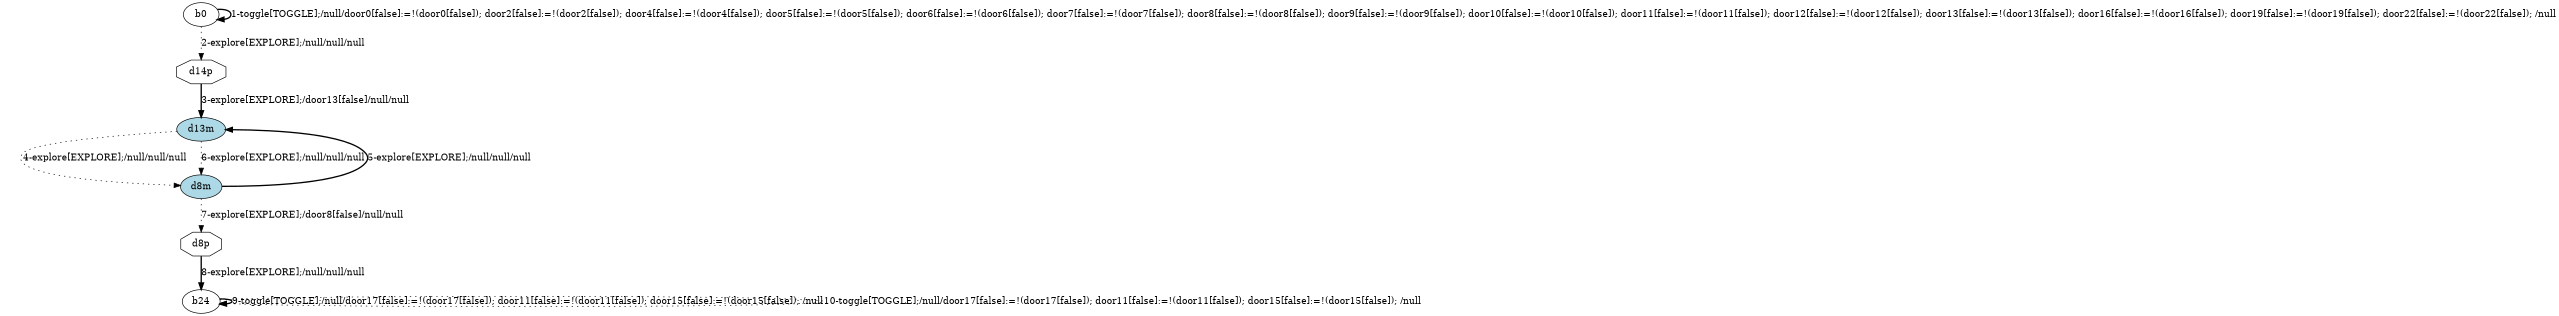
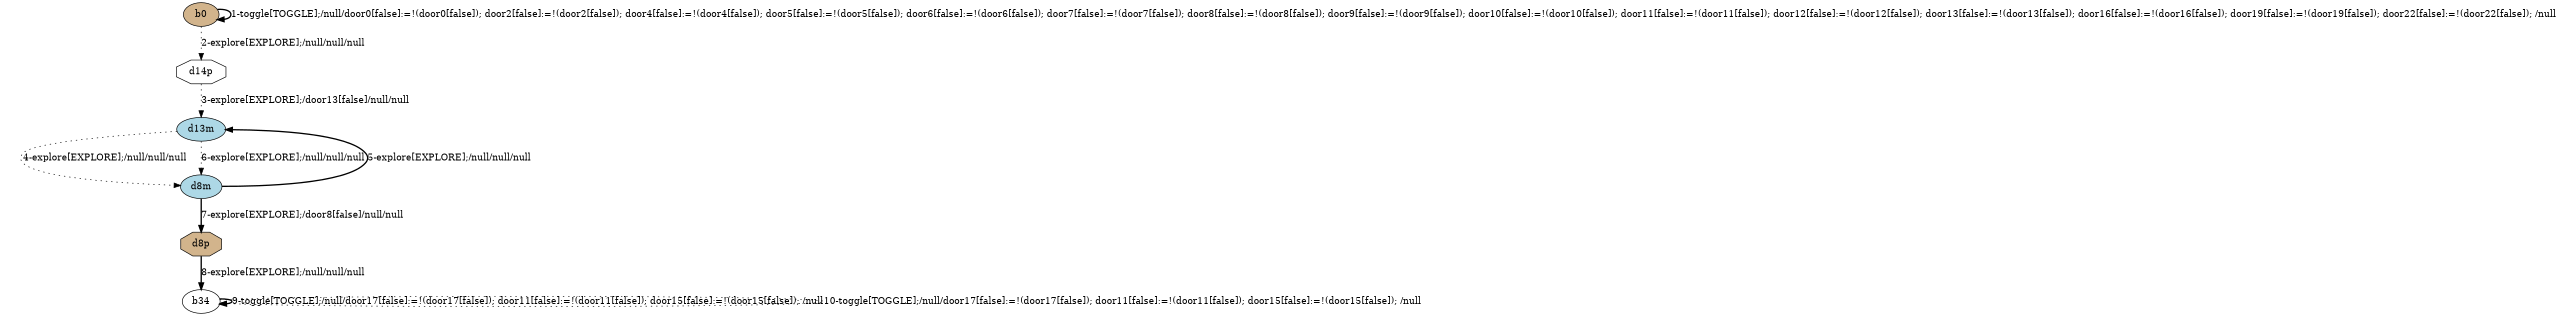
node "b0": fillcolor white -> tan
edge "d14p" -> "d13m": style bold -> dotted
edge "d8m" -> "d8p": style dotted -> bold
node "d8p": fillcolor white -> tan
node "b24": label "b24" -> "b34"
